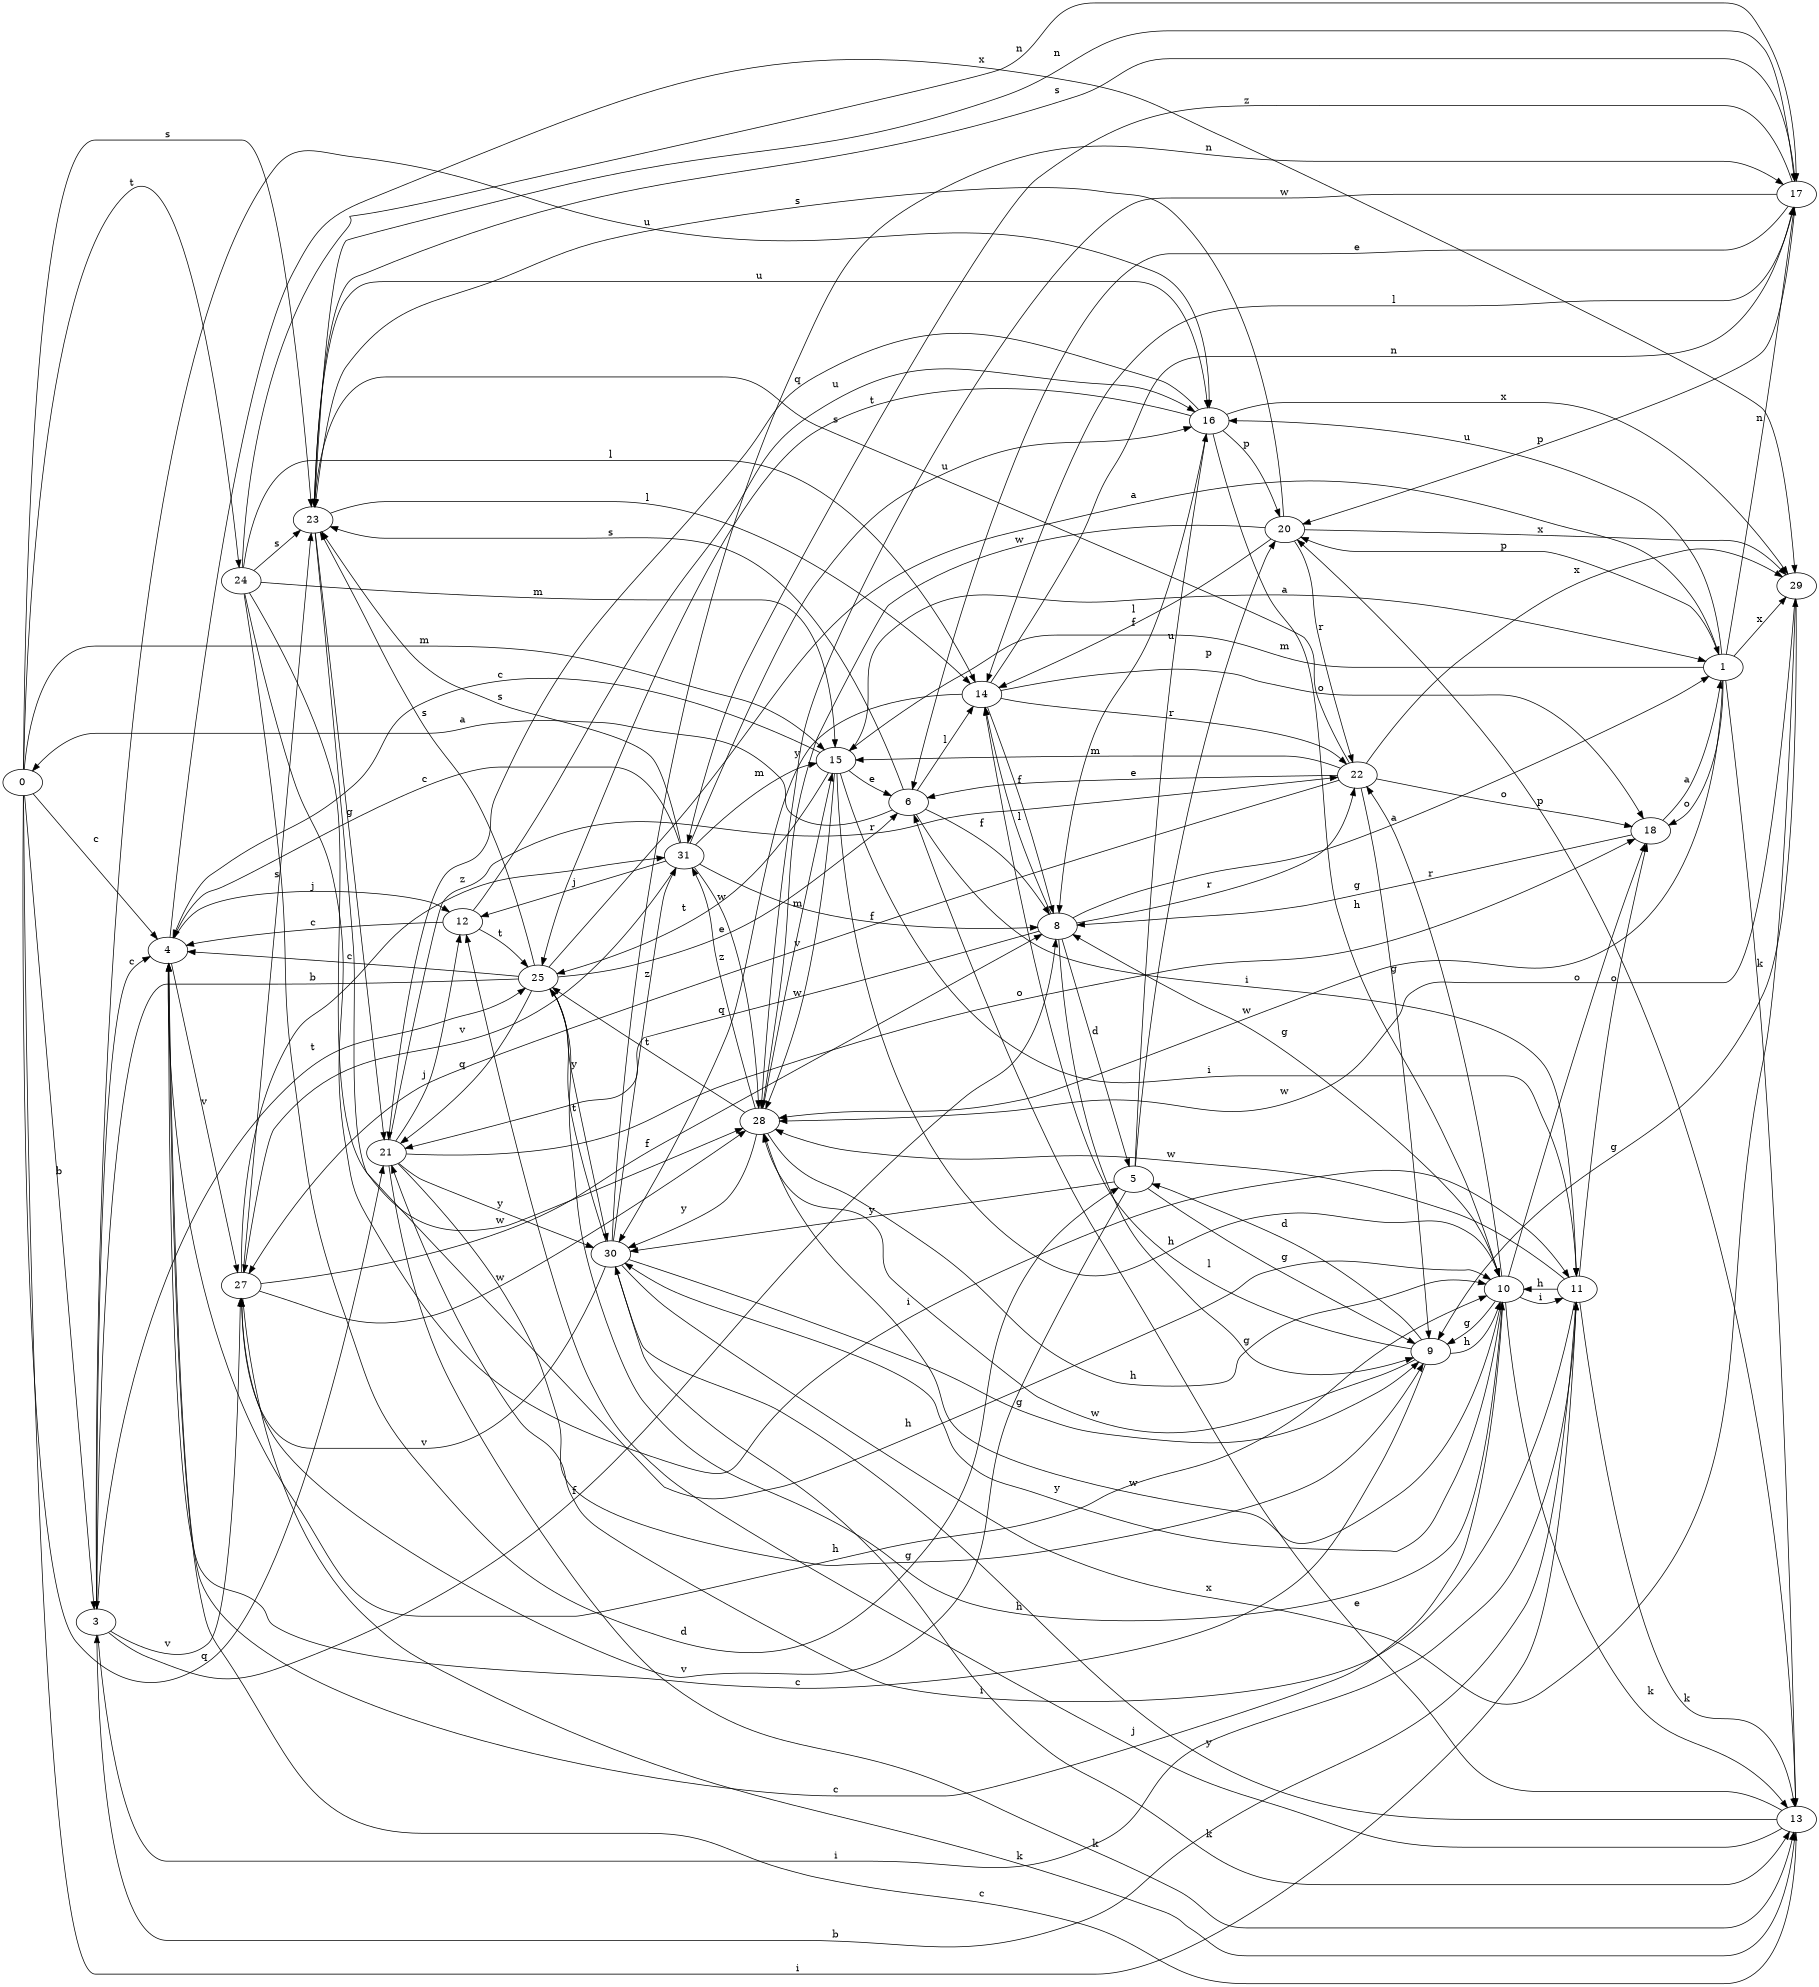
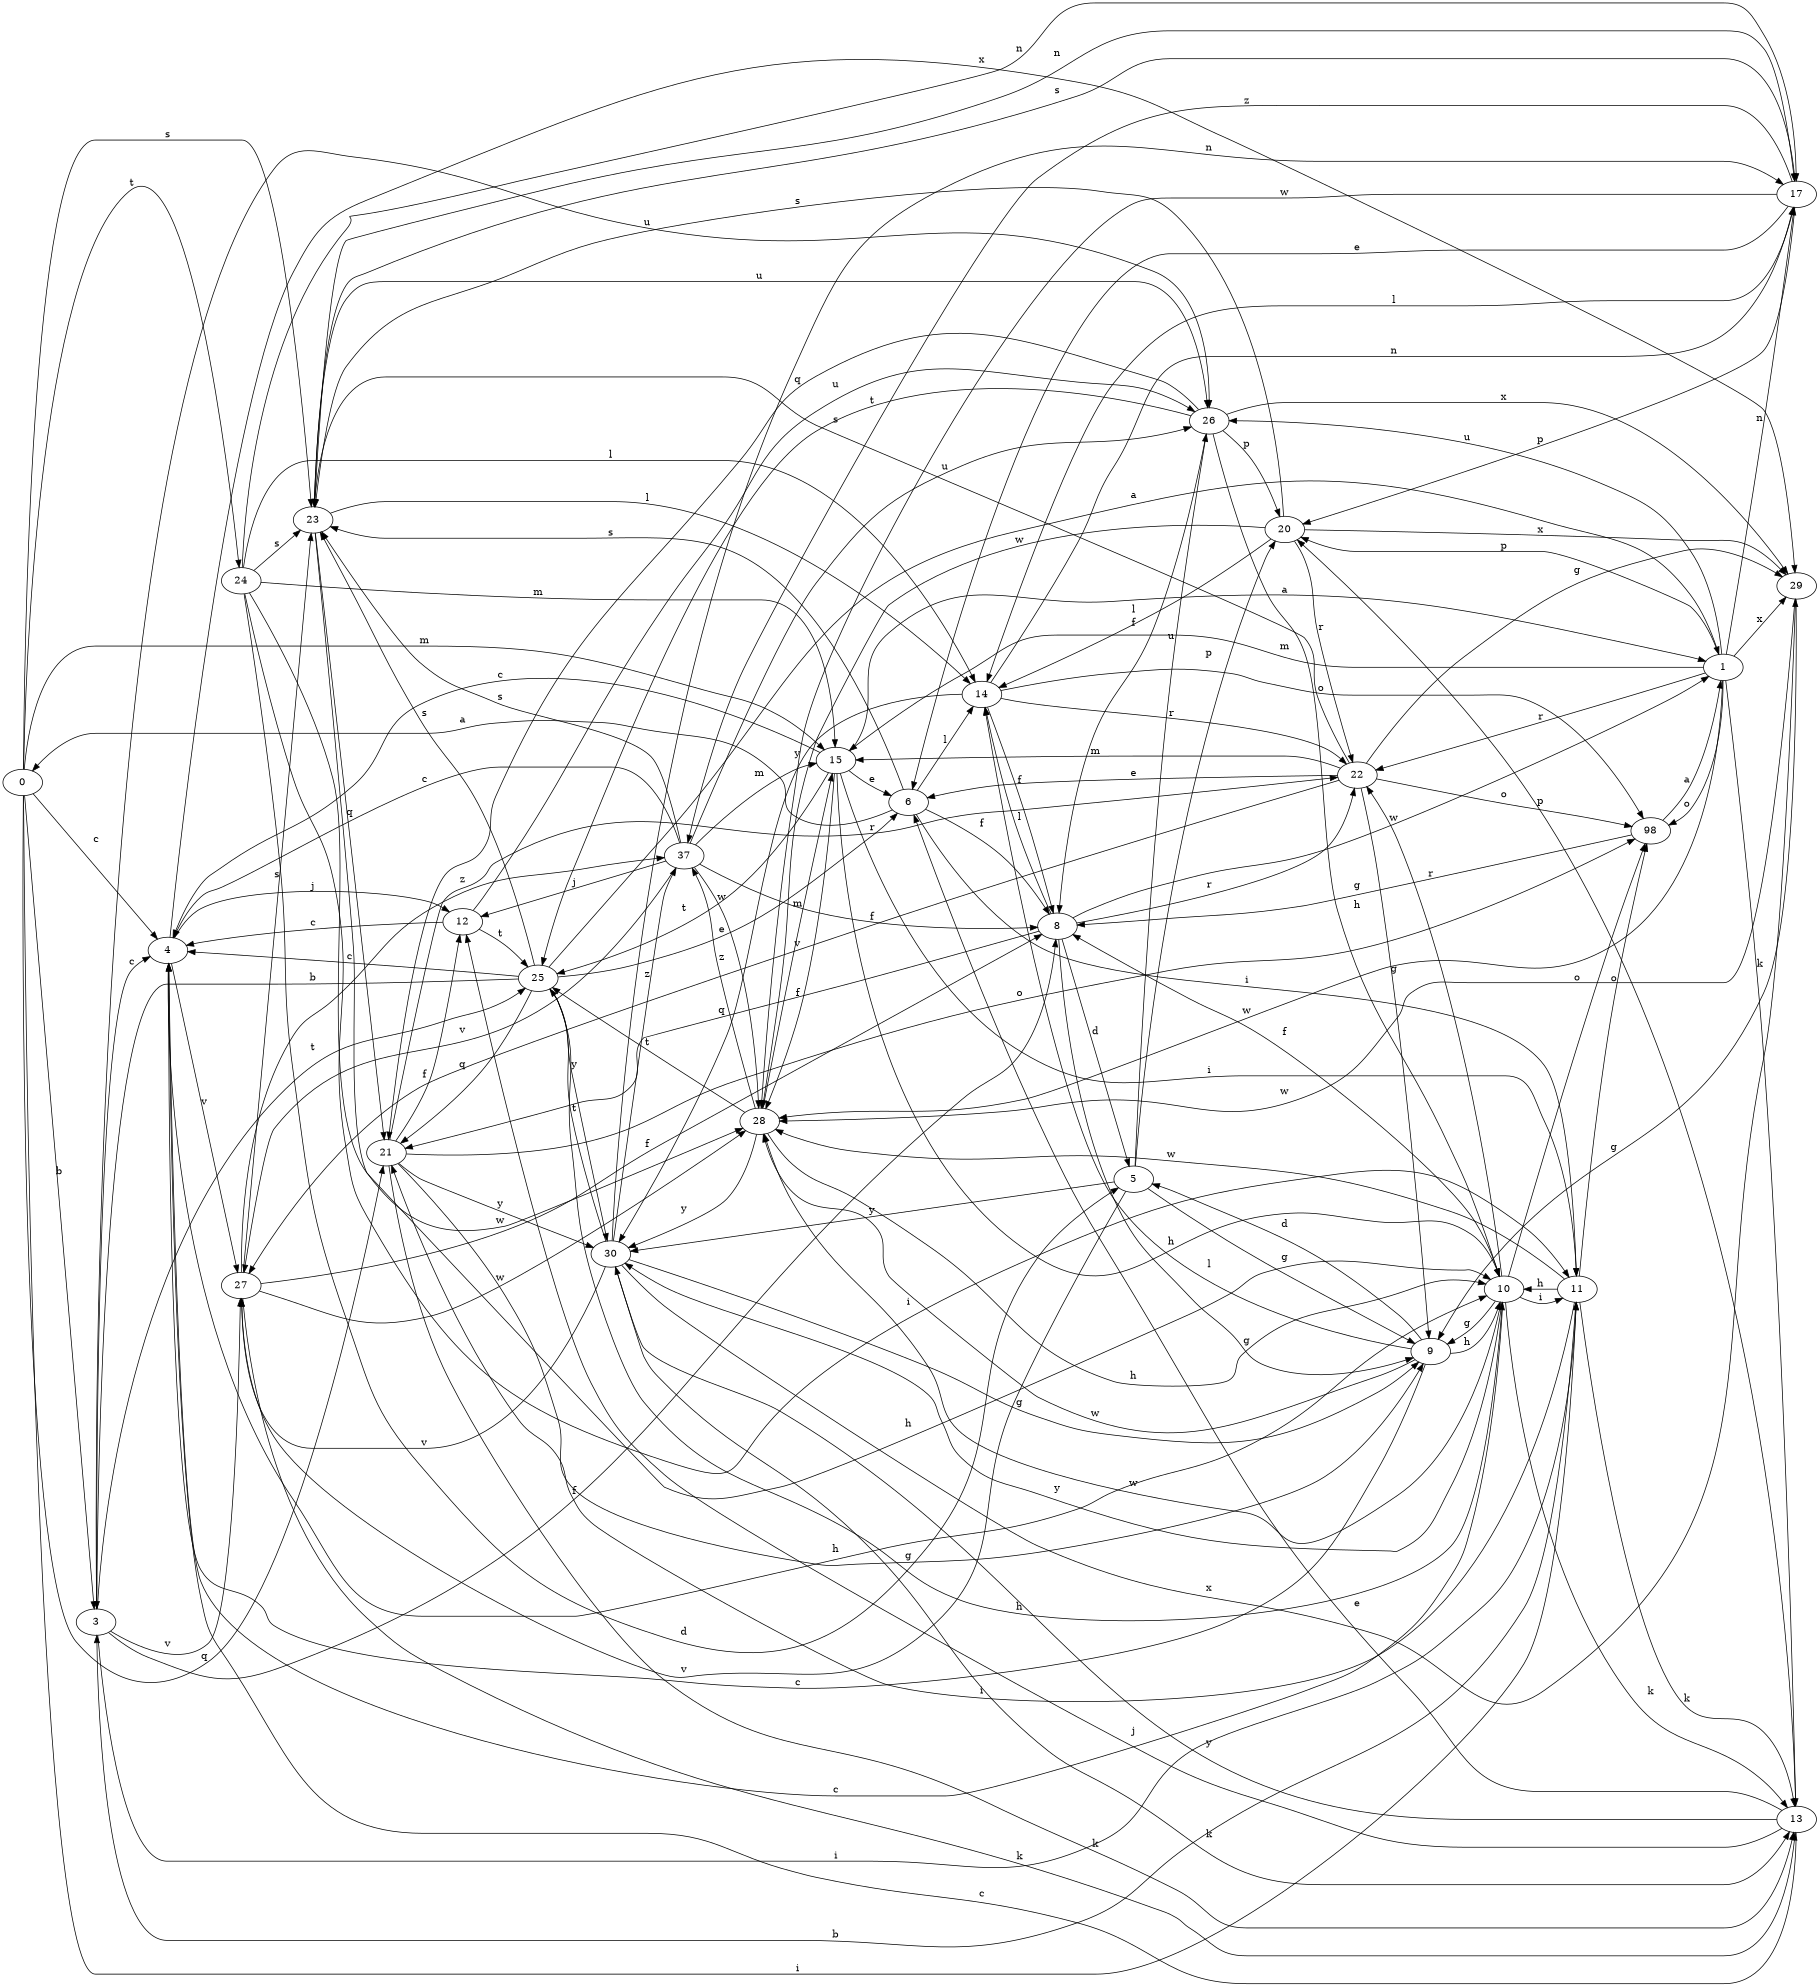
node "16": label "16" -> "26"
edge "22" -> "29": label "x" -> "g"
edge "1" -> "22": added, label "r"
edge "23" -> "21": label "g" -> "q"
edge "8" -> "1": label "a" -> "w"
node "18": label "18" -> "98"
node "31": label "31" -> "37"
edge "15" -> "28": label "w" -> "f"
edge "10" -> "8": label "g" -> "f"
edge "21" -> "12": label "j" -> "f"
